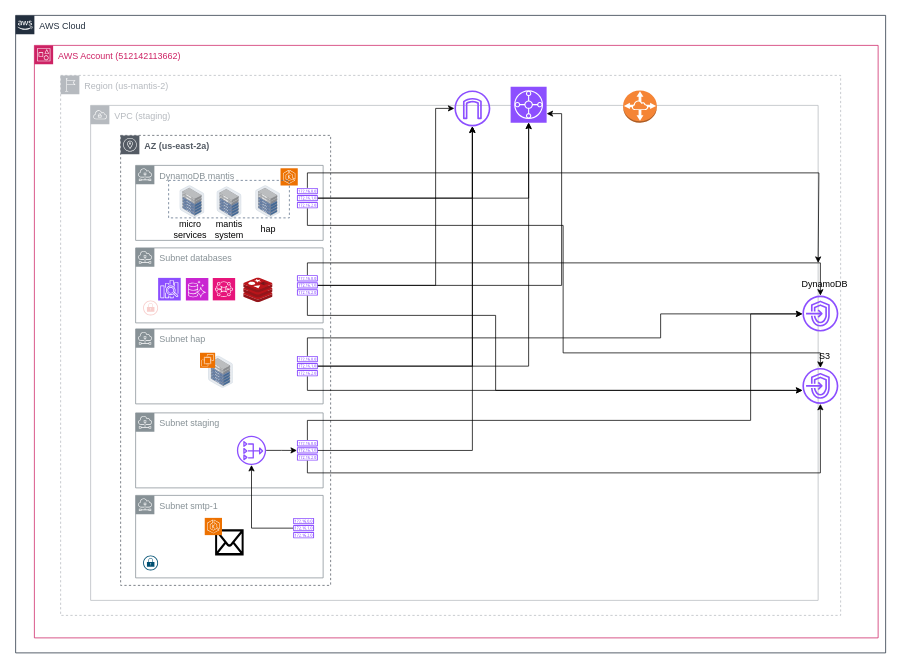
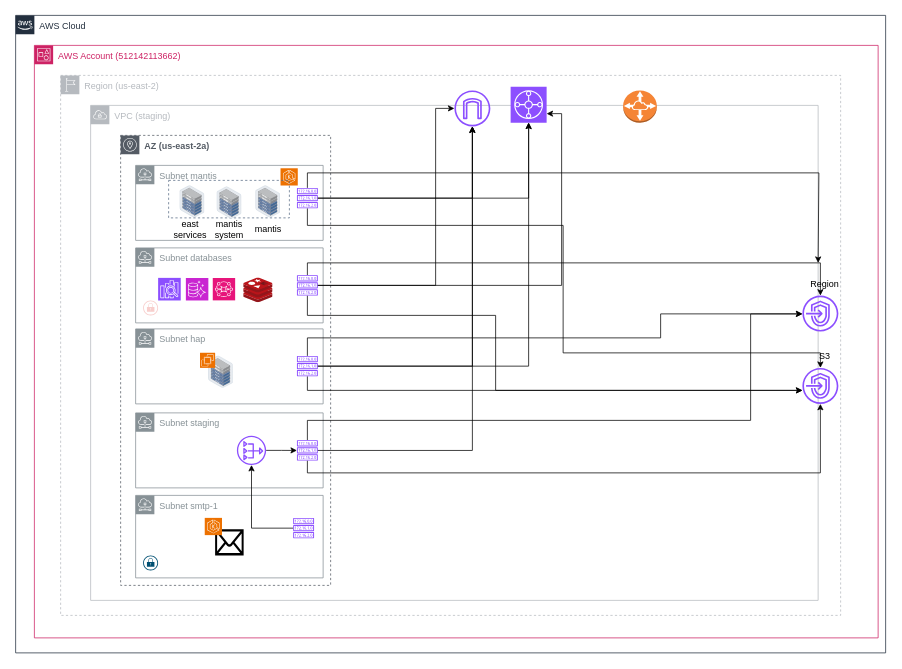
node "Region (us-mantis-2)": label "Region (us-mantis-2)" -> "Region (us-east-2)"
node "DynamoDB mantis": label "DynamoDB mantis" -> "Subnet mantis"
node "micro services": label "micro services" -> "east services"
node "hap": label "hap" -> "mantis"
node "DynamoDB": label "DynamoDB" -> "Region"
